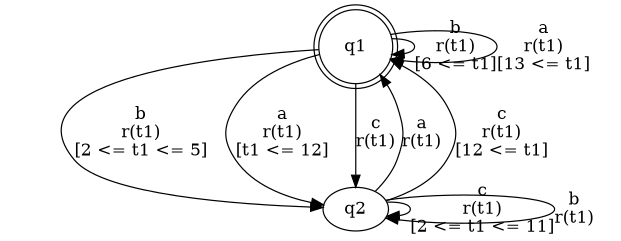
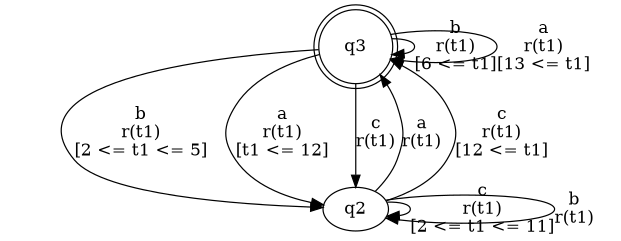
node "q1": label "q1" -> "q3"
